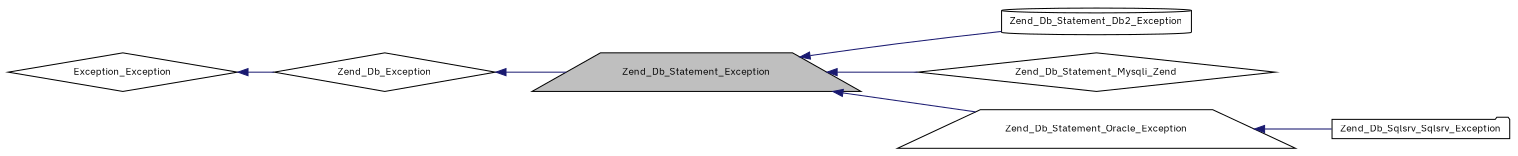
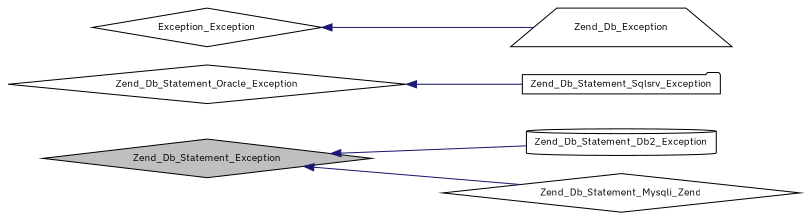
node "Zend_Db_Exception": shape diamond -> trapezium
edge "Zend_Db_Statement_Exception" -> "Zend_Db_Exception": removed
node "Zend_Db_Statement_Exception": shape trapezium -> diamond
edge "Zend_Db_Statement_Oracle_Exception" -> "Zend_Db_Statement_Exception": removed
node "Zend_Db_Statement_Oracle_Exception": shape trapezium -> diamond
node "Zend_Db_Sqlsrv_Sqlsrv_Exception": label "Zend_Db_Sqlsrv_Sqlsrv_Exception" -> "Zend_Db_Statement_Sqlsrv_Exception"
